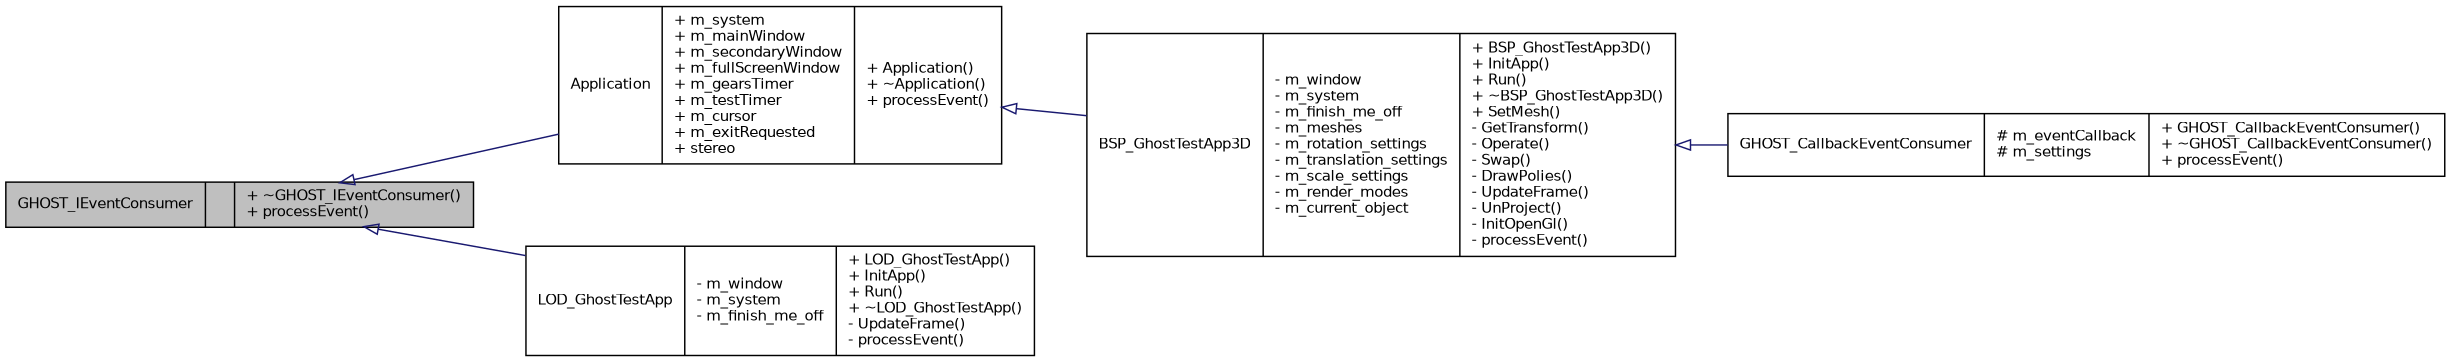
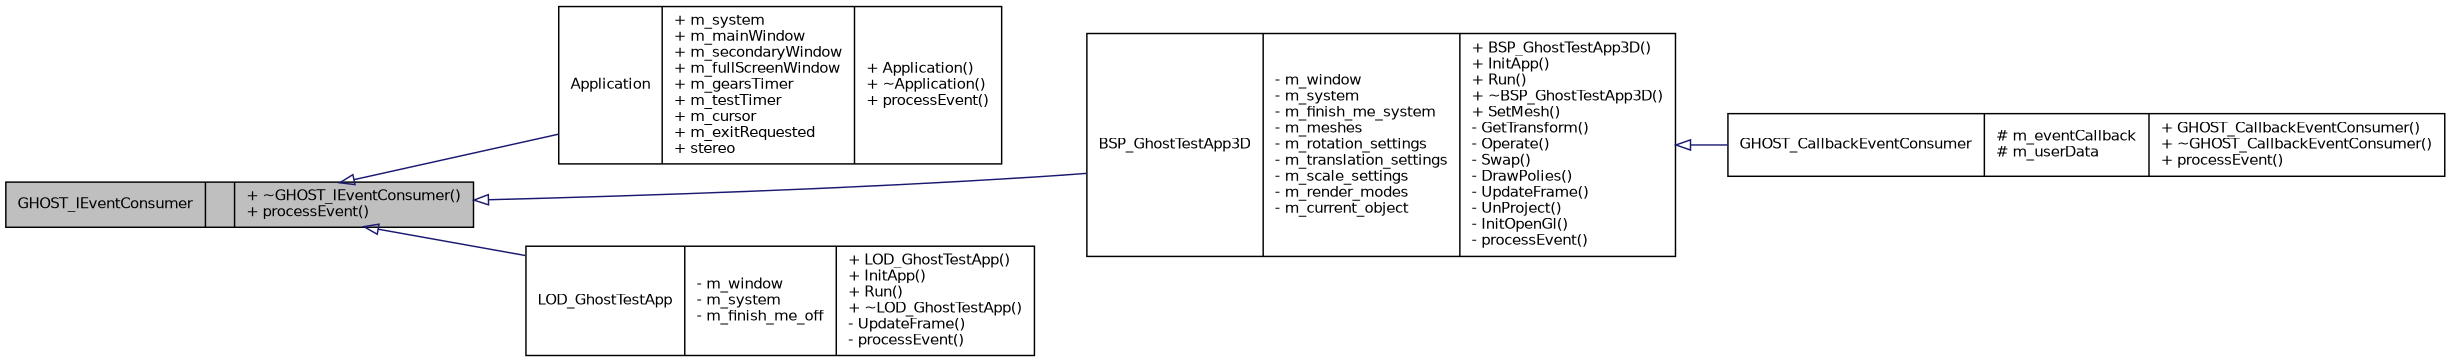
edge "BSP_GhostTestApp3D" -> "Application": now "BSP_GhostTestApp3D" -> "GHOST_IEventConsumer"
node "BSP_GhostTestApp3D": text "- m_finish_me_off" -> "- m_finish_me_system"
node "GHOST_CallbackEventConsumer": text "# m_settings" -> "# m_userData"
